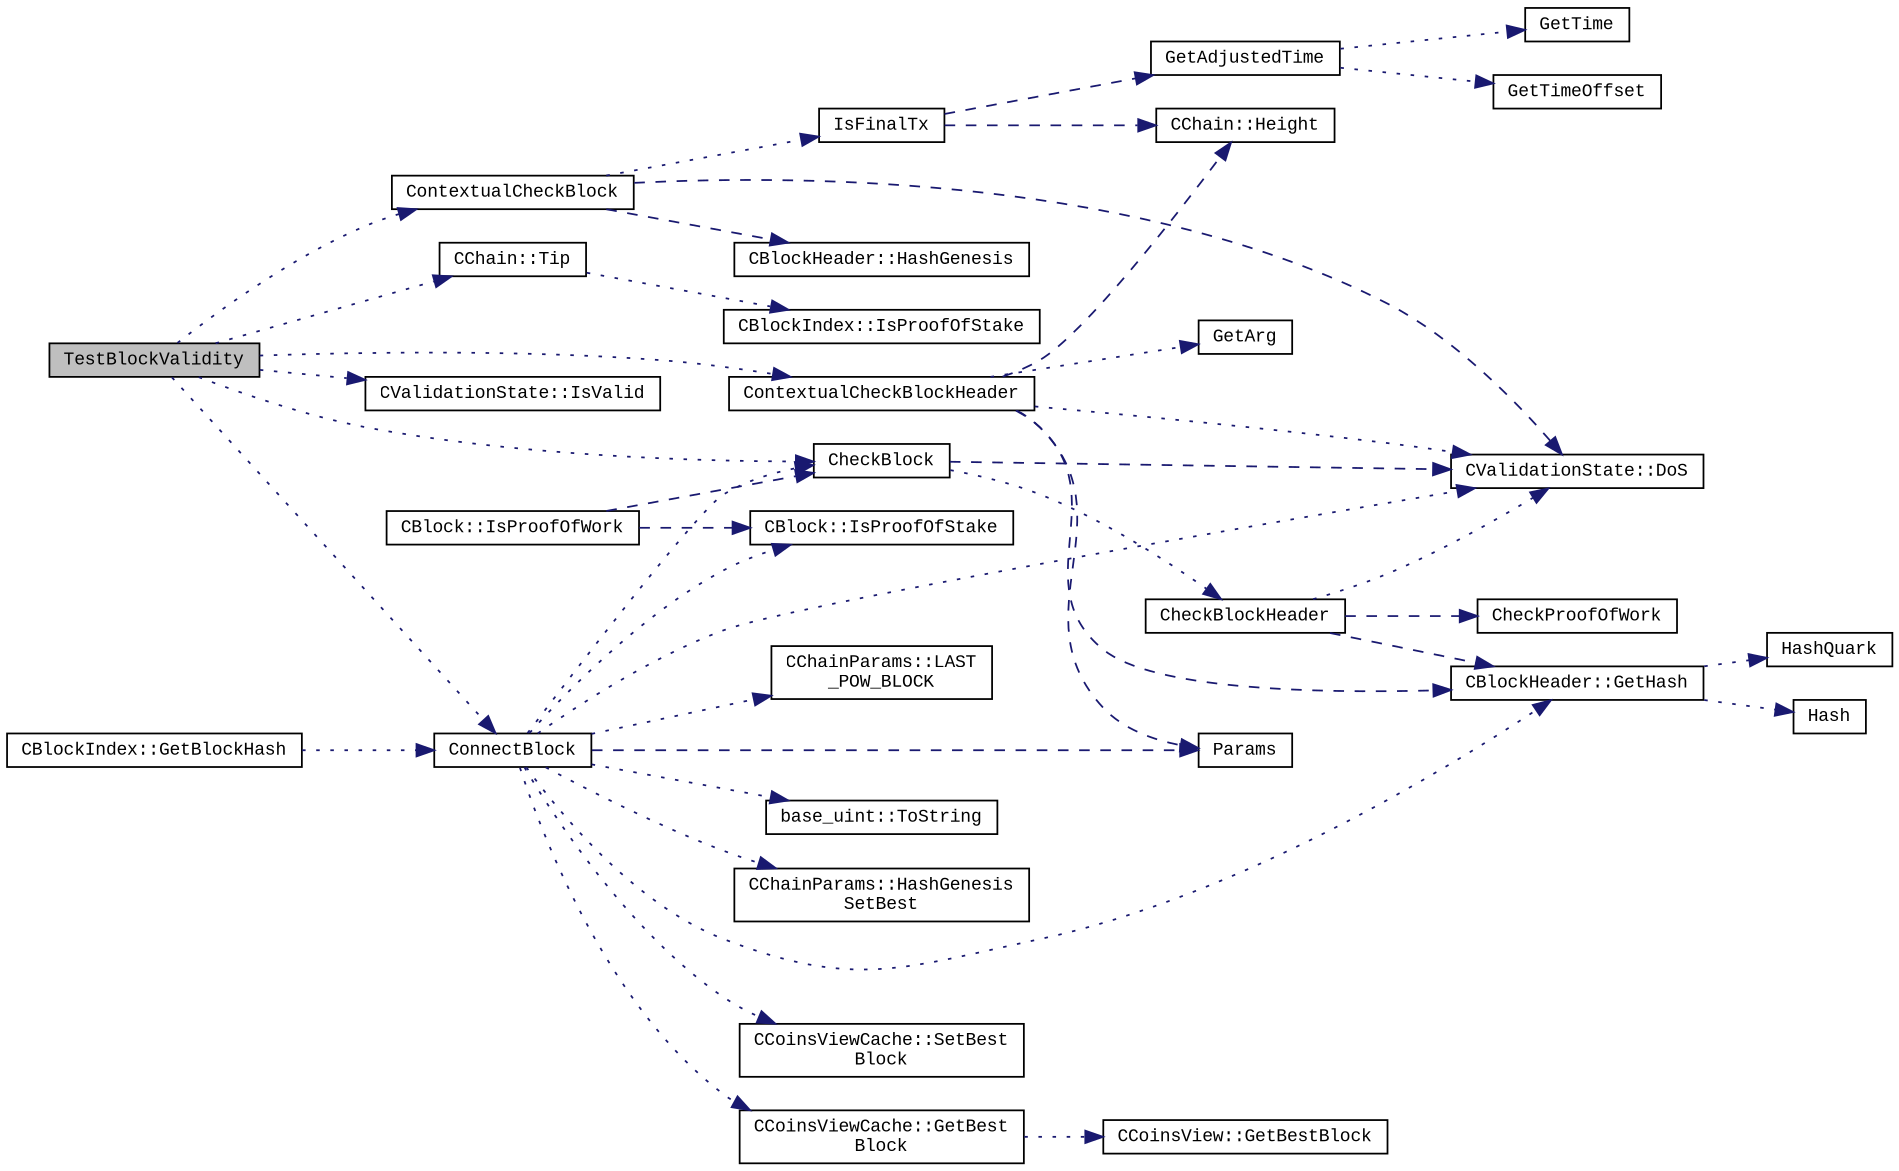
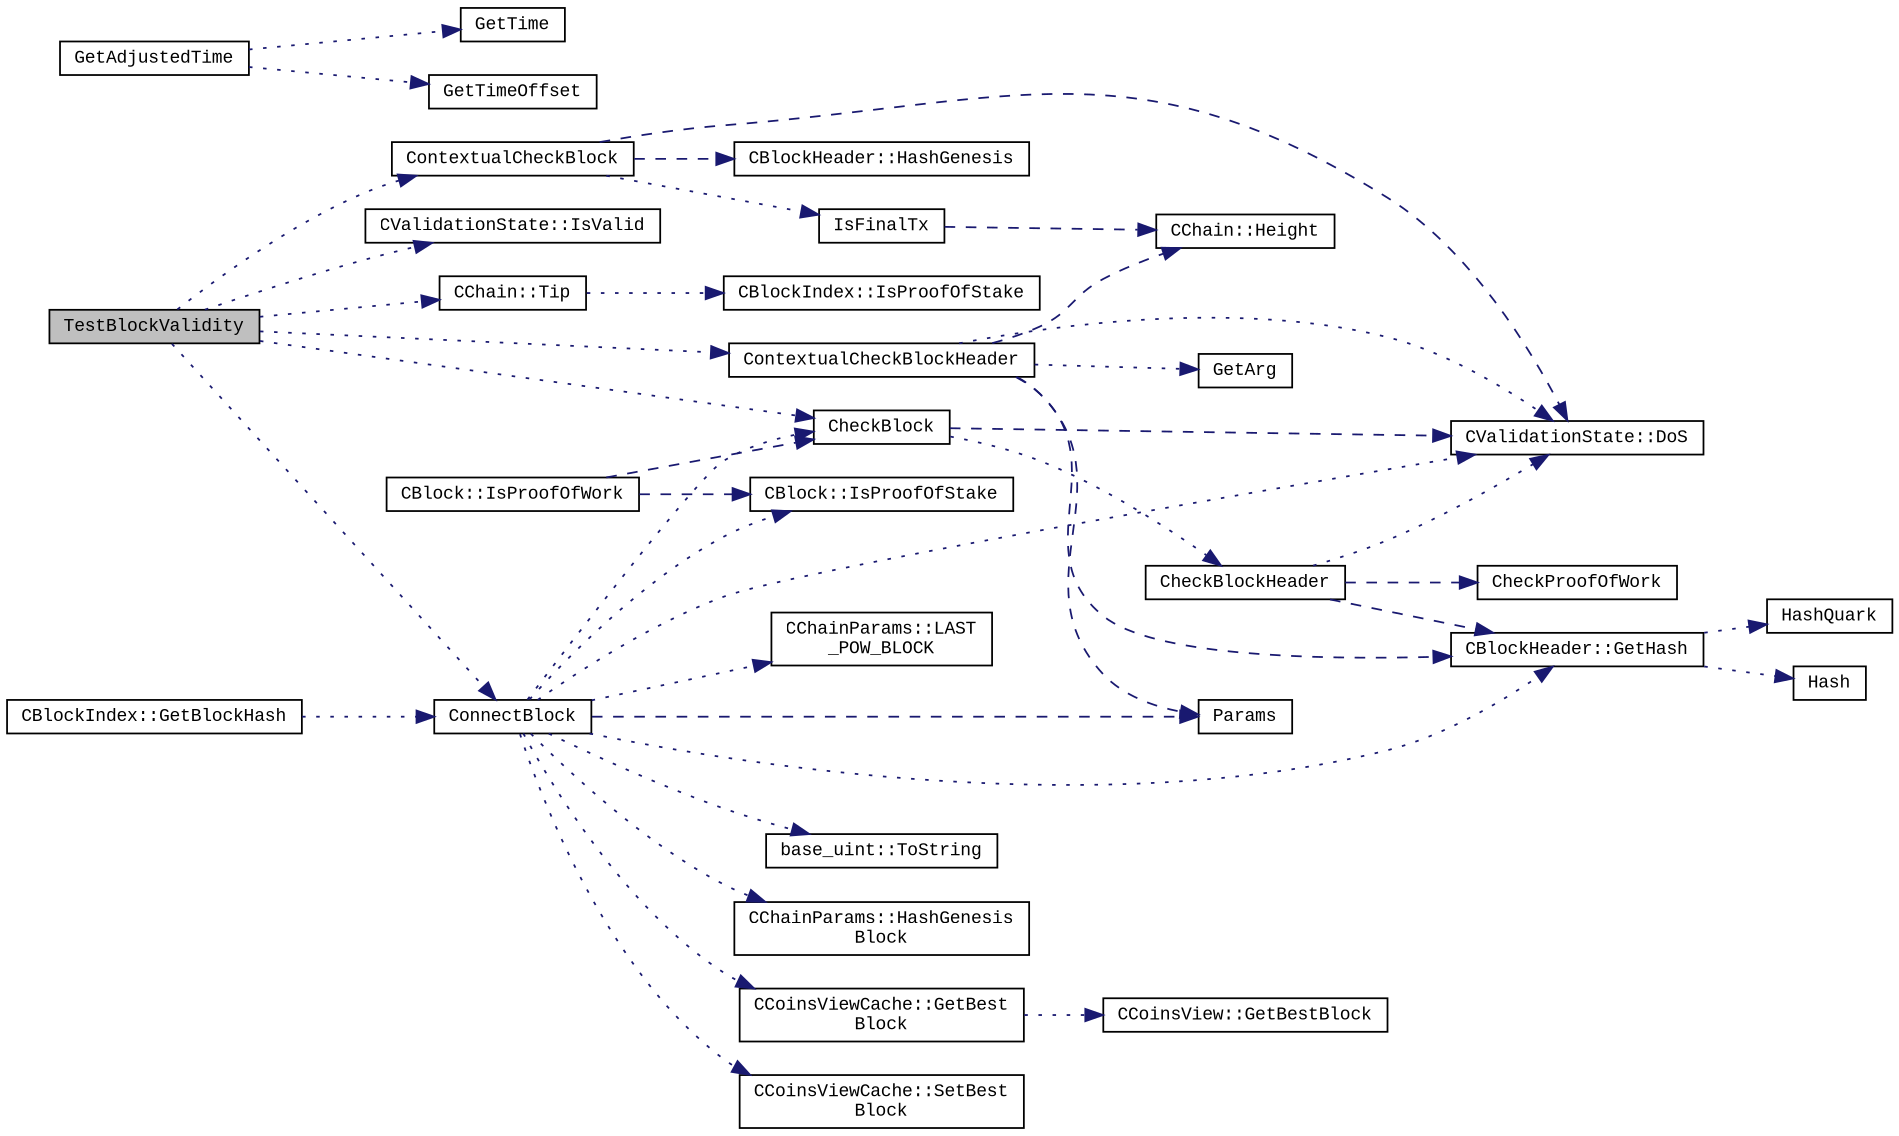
edge "IsFinalTx" -> "GetAdjustedTime": removed
node "CChainParams::HashGenesis SetBest": label "CChainParams::HashGenesis SetBest" -> "CChainParams::HashGenesis Block"
